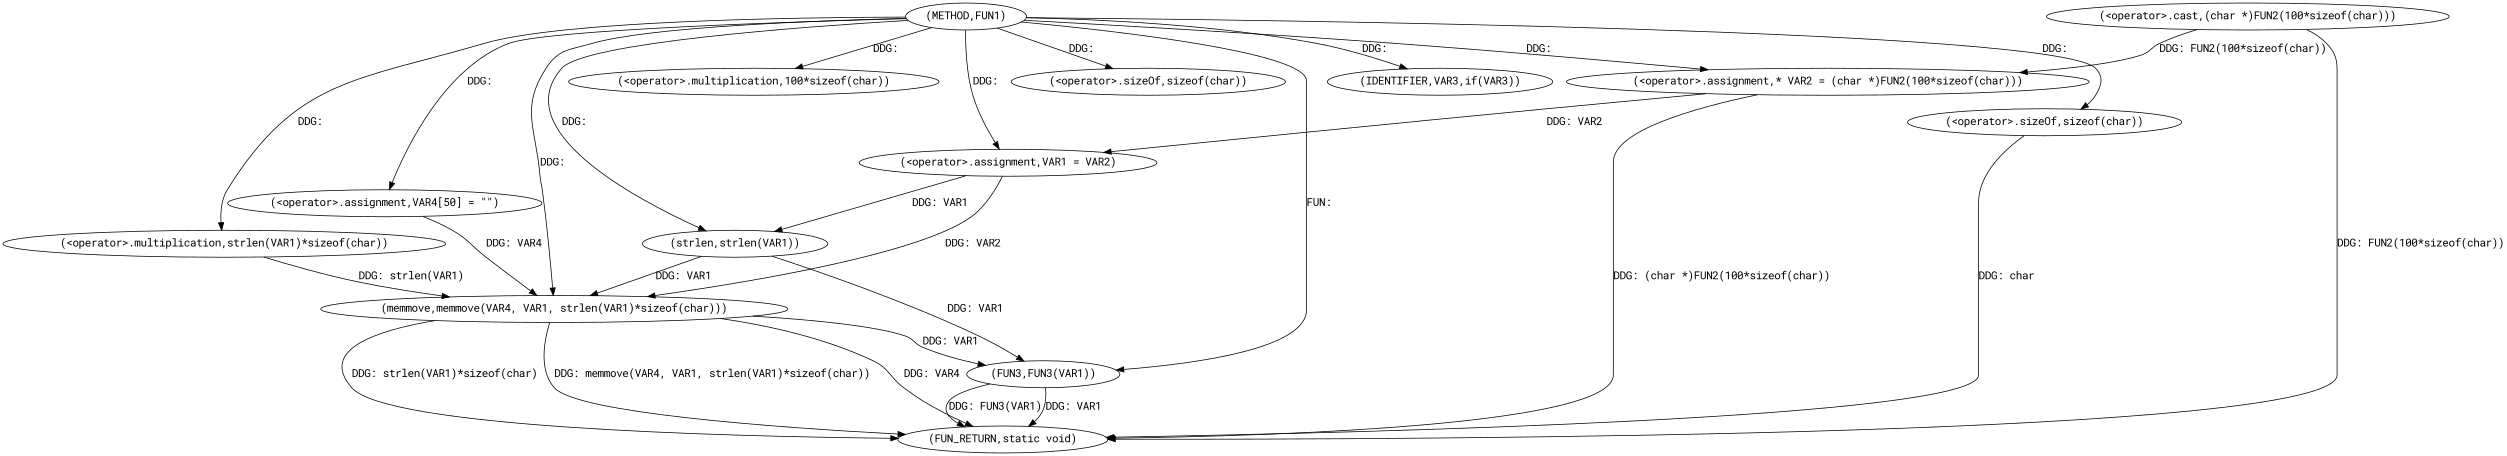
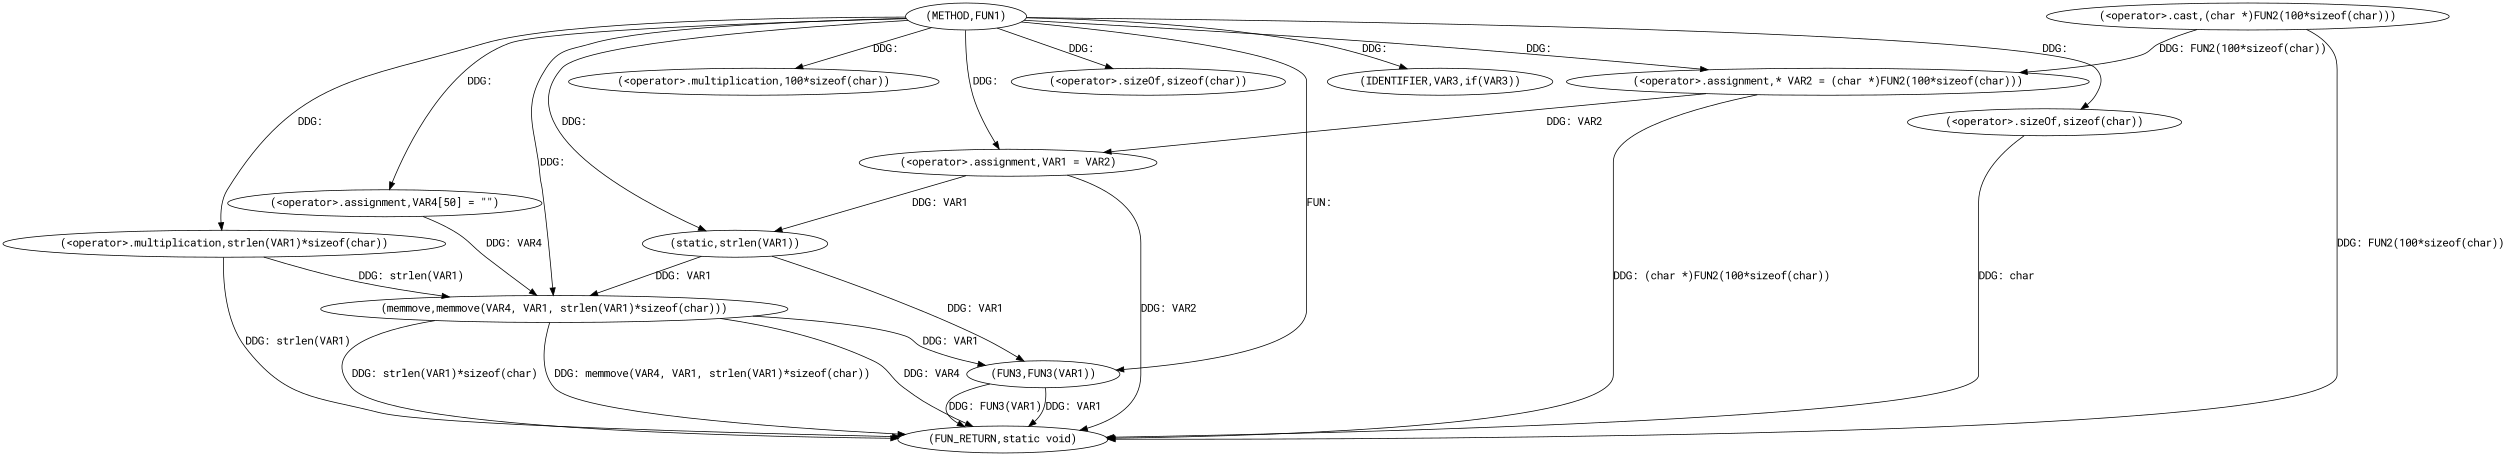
node "(strlen,strlen(VAR1))": label "(strlen,strlen(VAR1))" -> "(static,strlen(VAR1))"
edge "(<operator>.assignment,VAR1 = VAR2)" -> "(memmove,memmove(VAR4, VAR1, strlen(VAR1)*sizeof(char)))": now "(<operator>.assignment,VAR1 = VAR2)" -> "(FUN_RETURN,static void)"
edge "(<operator>.multiplication,strlen(VAR1)*sizeof(char))" -> "(FUN_RETURN,static void)": added, label "DDG: strlen(VAR1)"
